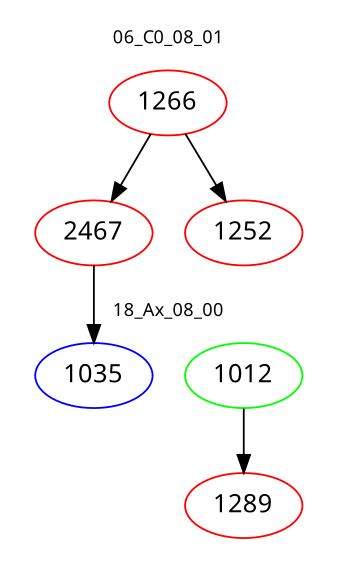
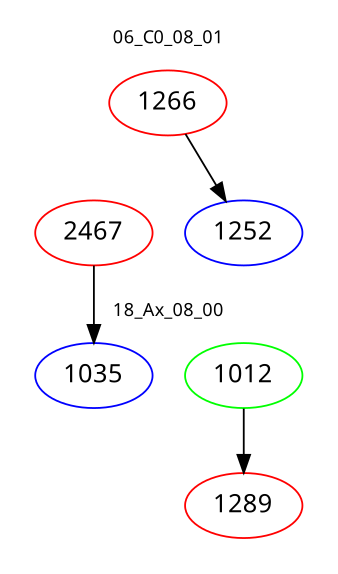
edge "1266" -> "2467": removed
node "1252": color red -> blue
